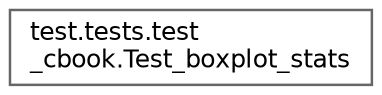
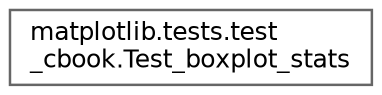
node "test.tests.test _cbook.Test_boxplot_stats": label "test.tests.test _cbook.Test_boxplot_stats" -> "matplotlib.tests.test _cbook.Test_boxplot_stats"
